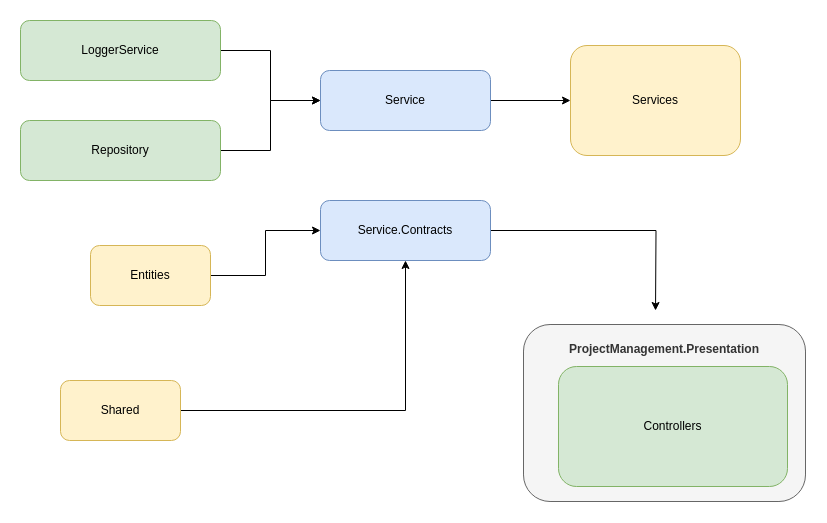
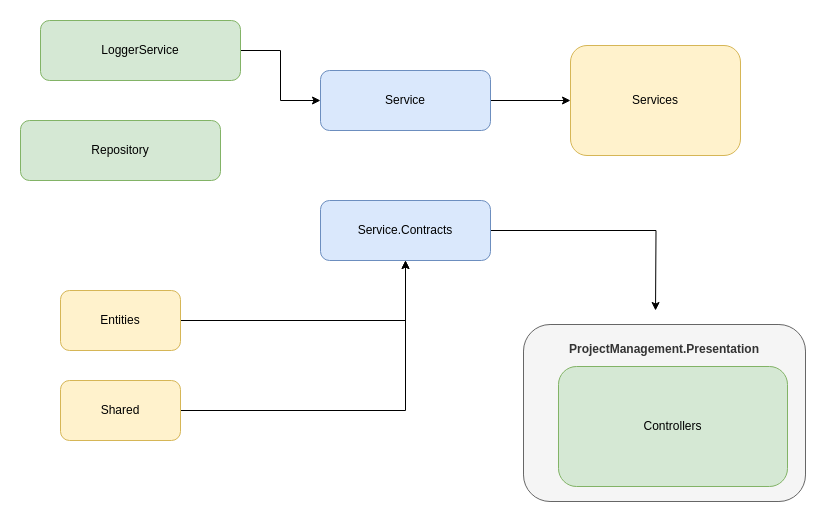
node "LoggerService": moved (121, 51) -> (141, 51)
edge "Repository" -> "Service": removed
node "Entities": moved (151, 276) -> (121, 321)
